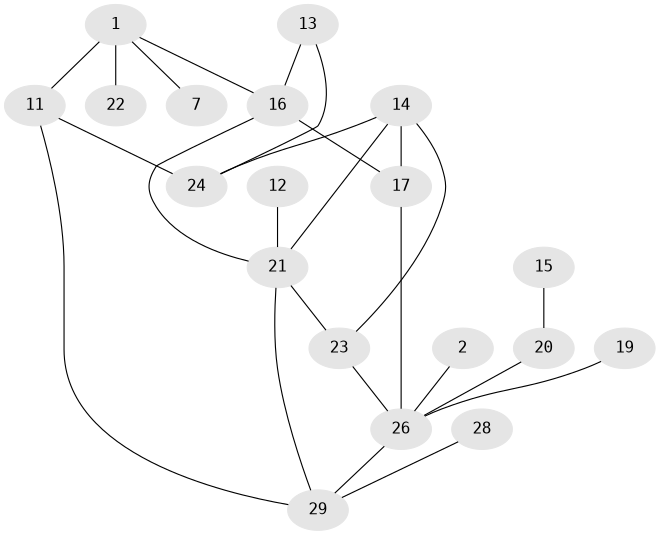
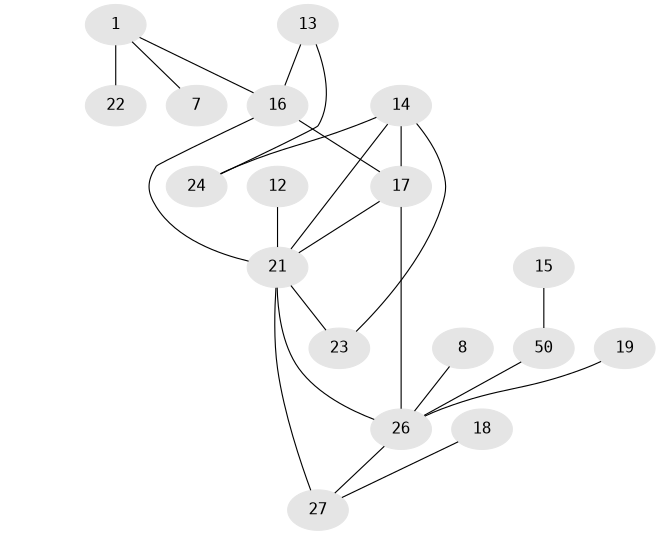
node "11": removed
edge "17" -- "21": added
node "2": label "2" -> "8"
node "20": label "20" -> "50"
edge "23" -- "26": now "21" -- "26"
node "28": label "28" -> "18"
node "29": label "29" -> "27"
